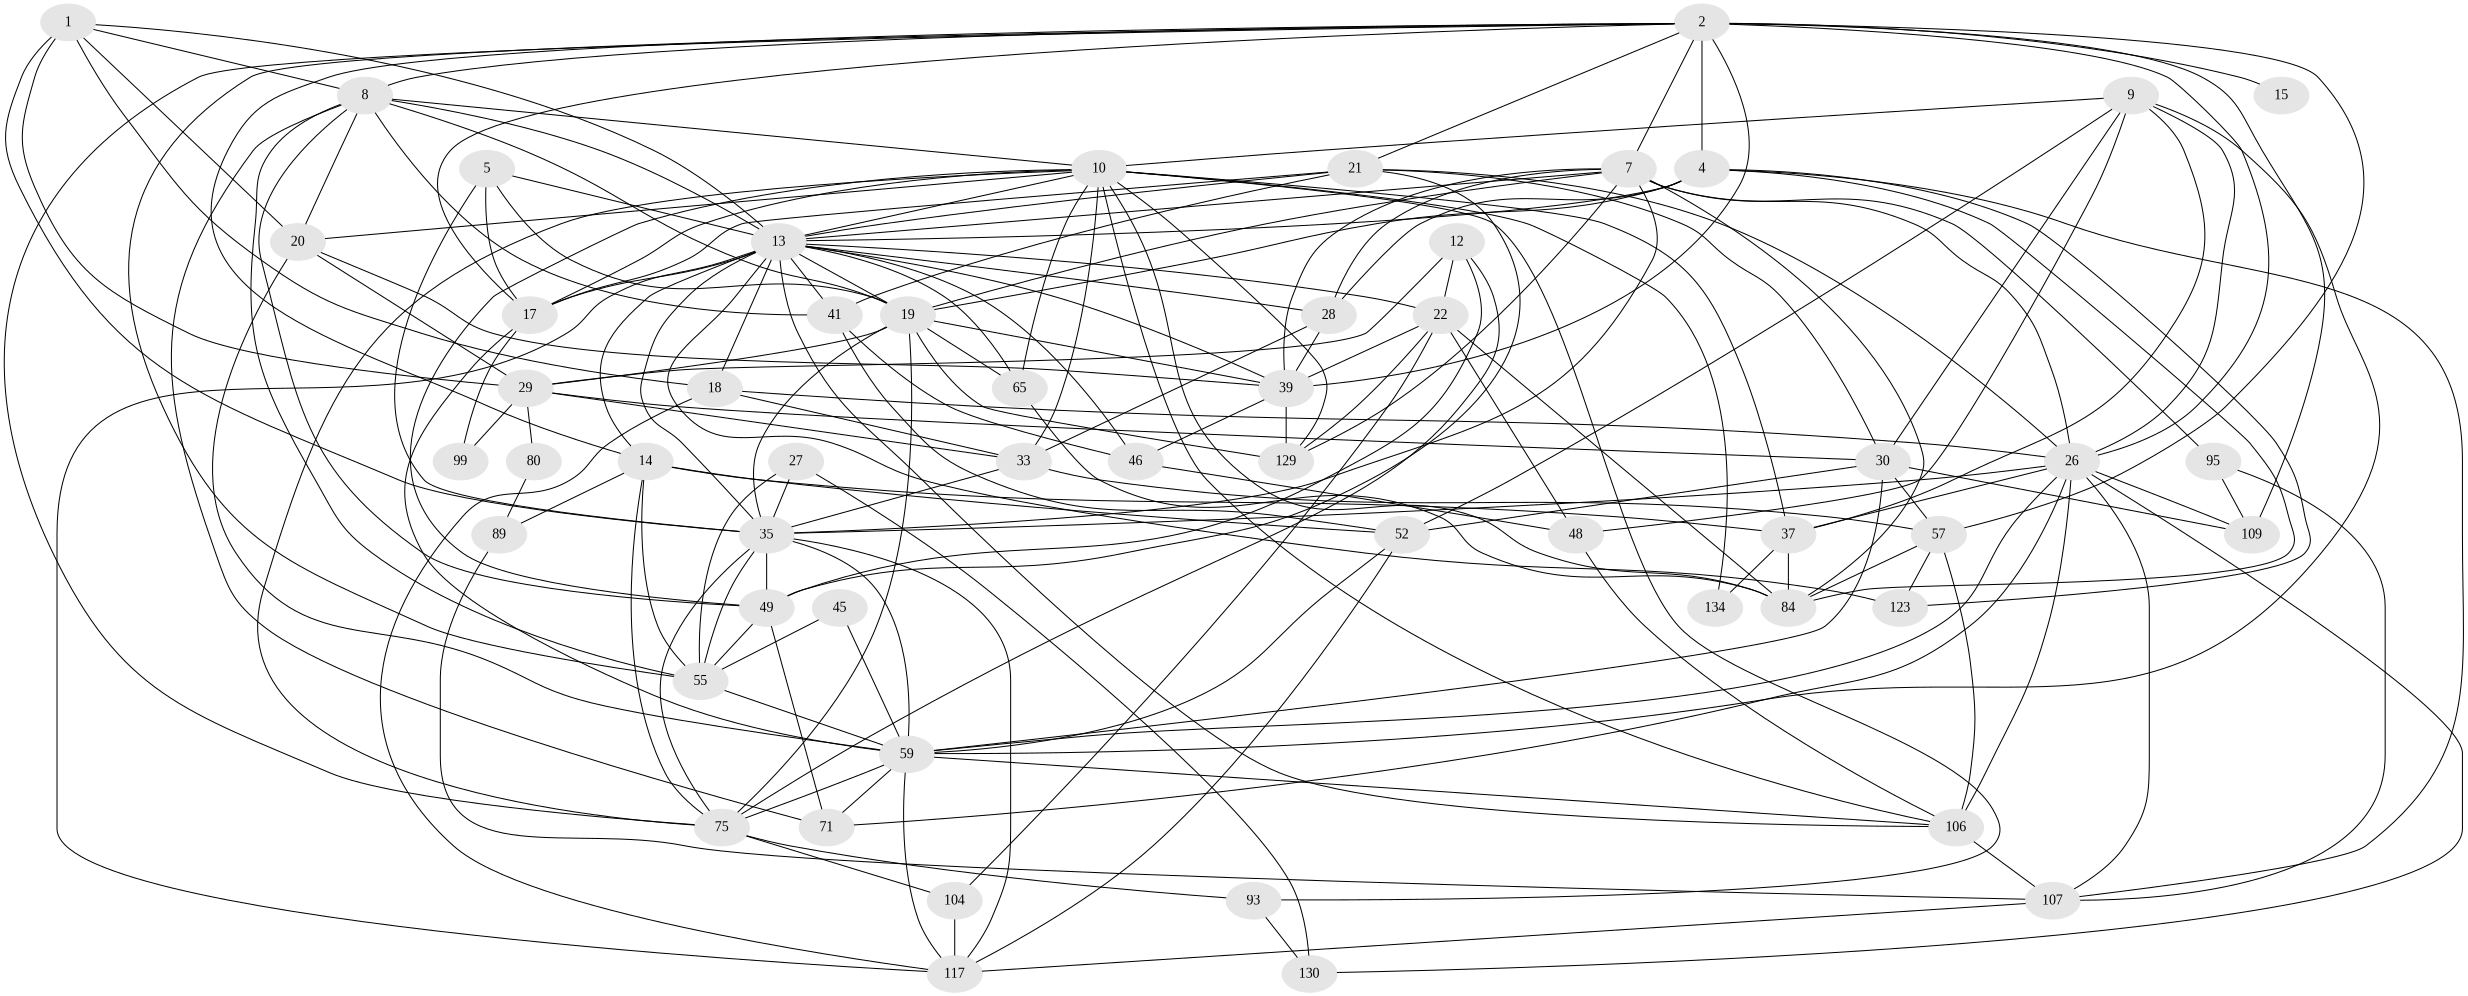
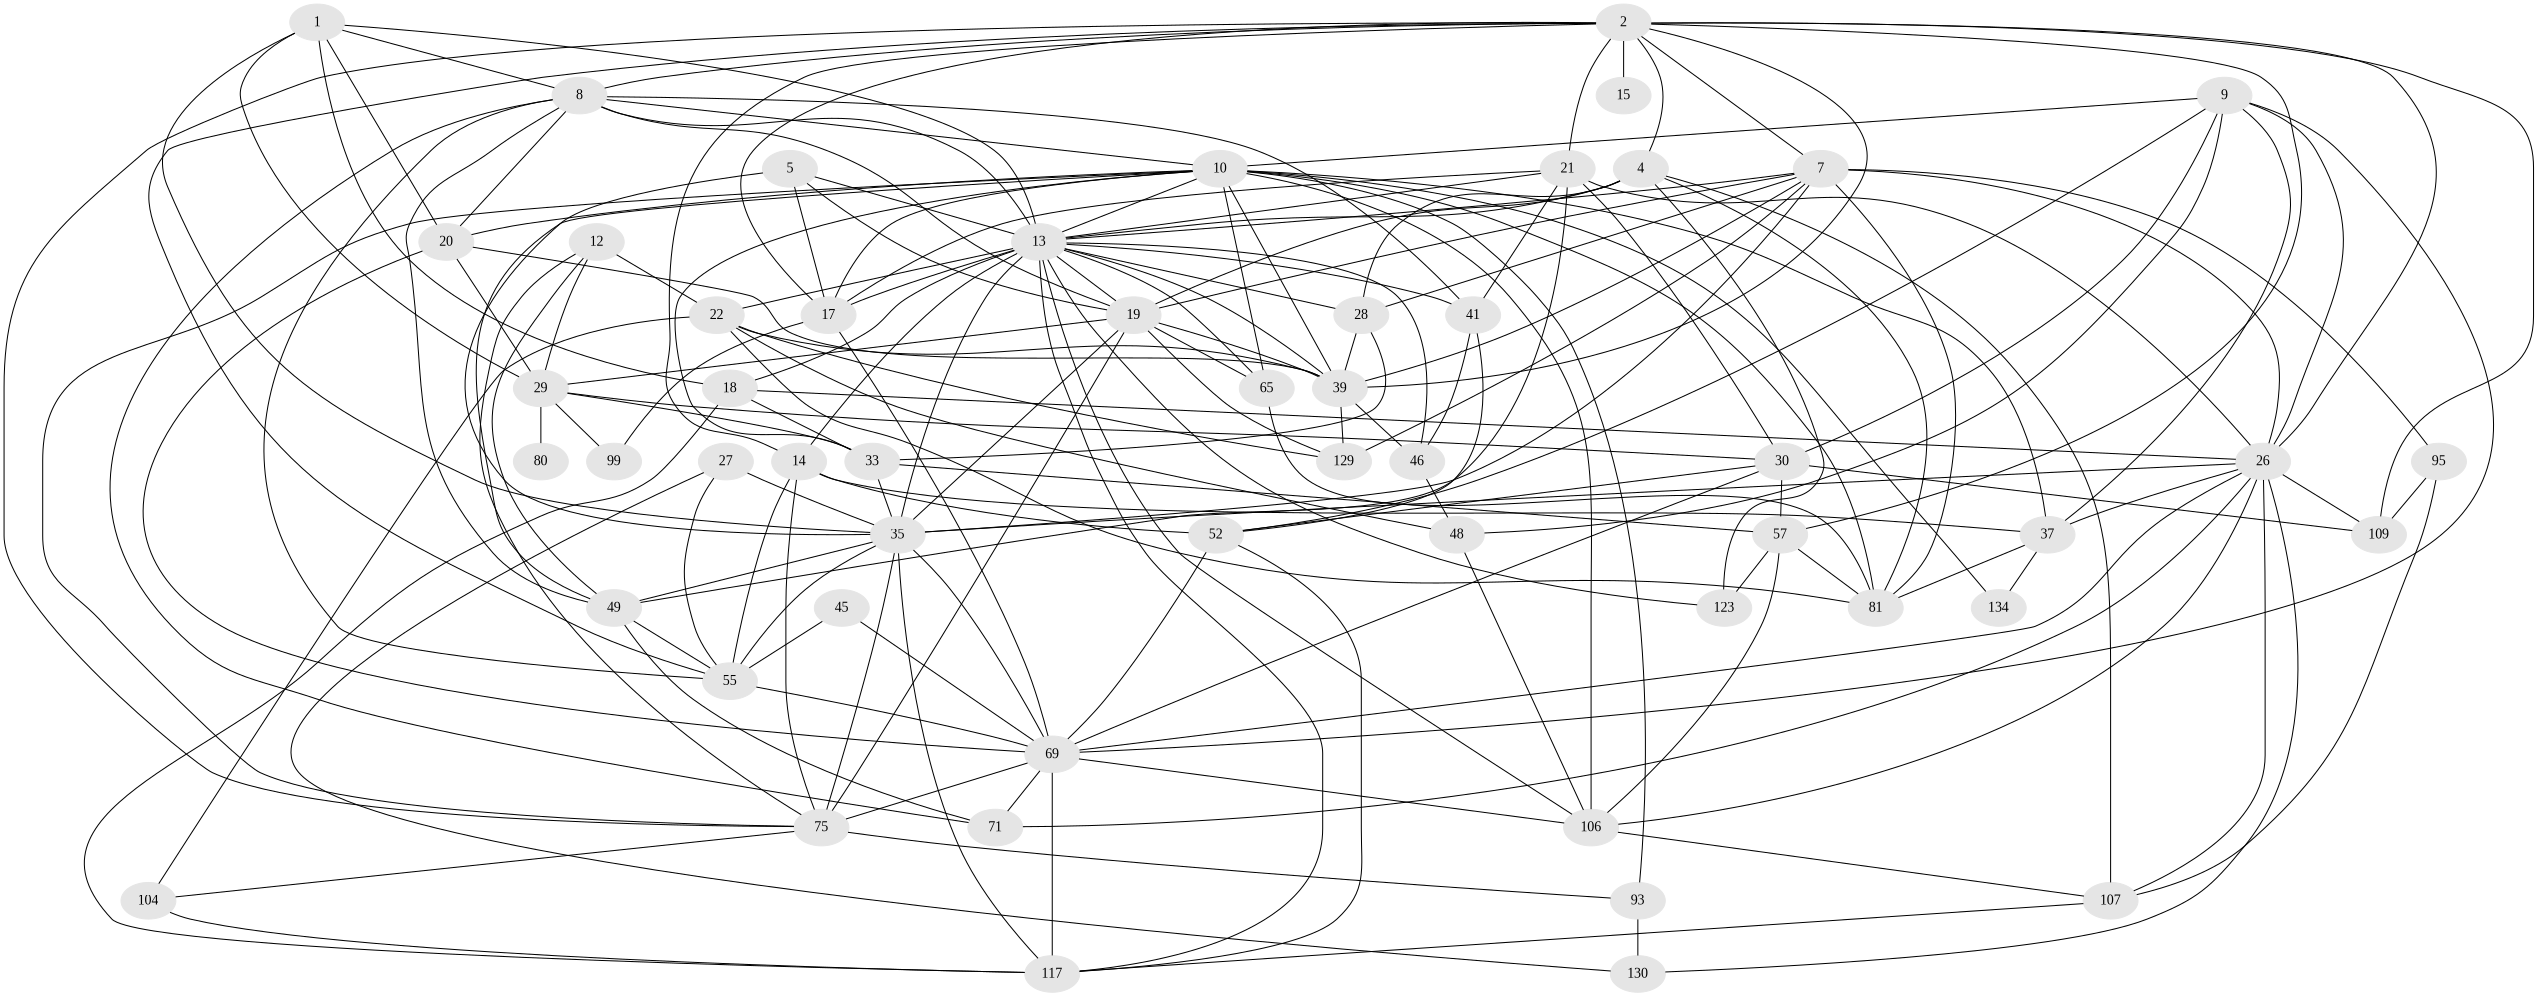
edge "10" -- "129": now "10" -- "39"
node "89": removed
node "84": label "84" -> "81"
node "59": label "59" -> "69"
